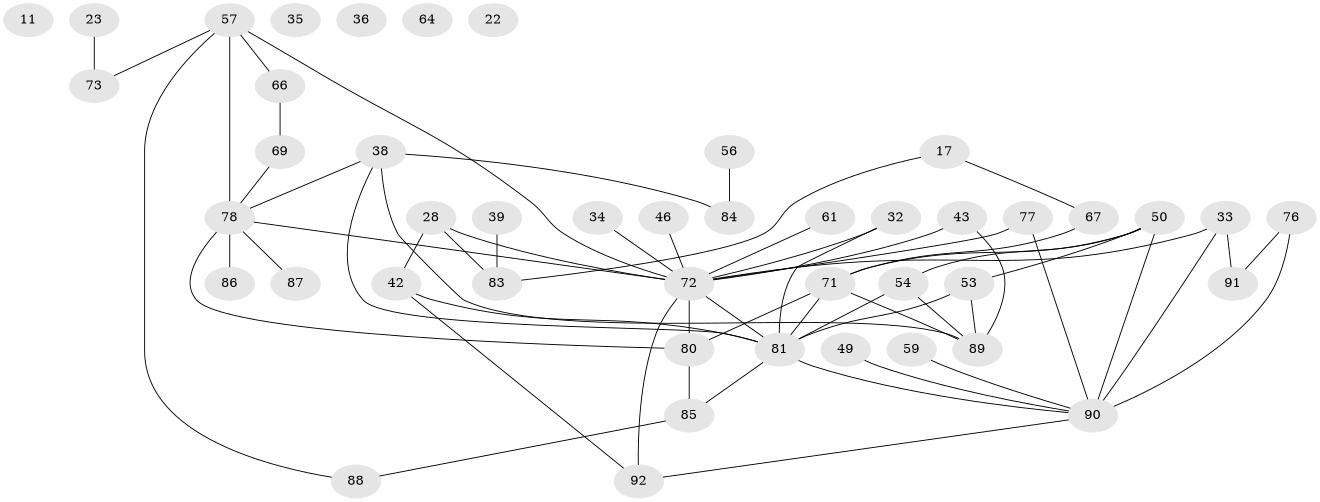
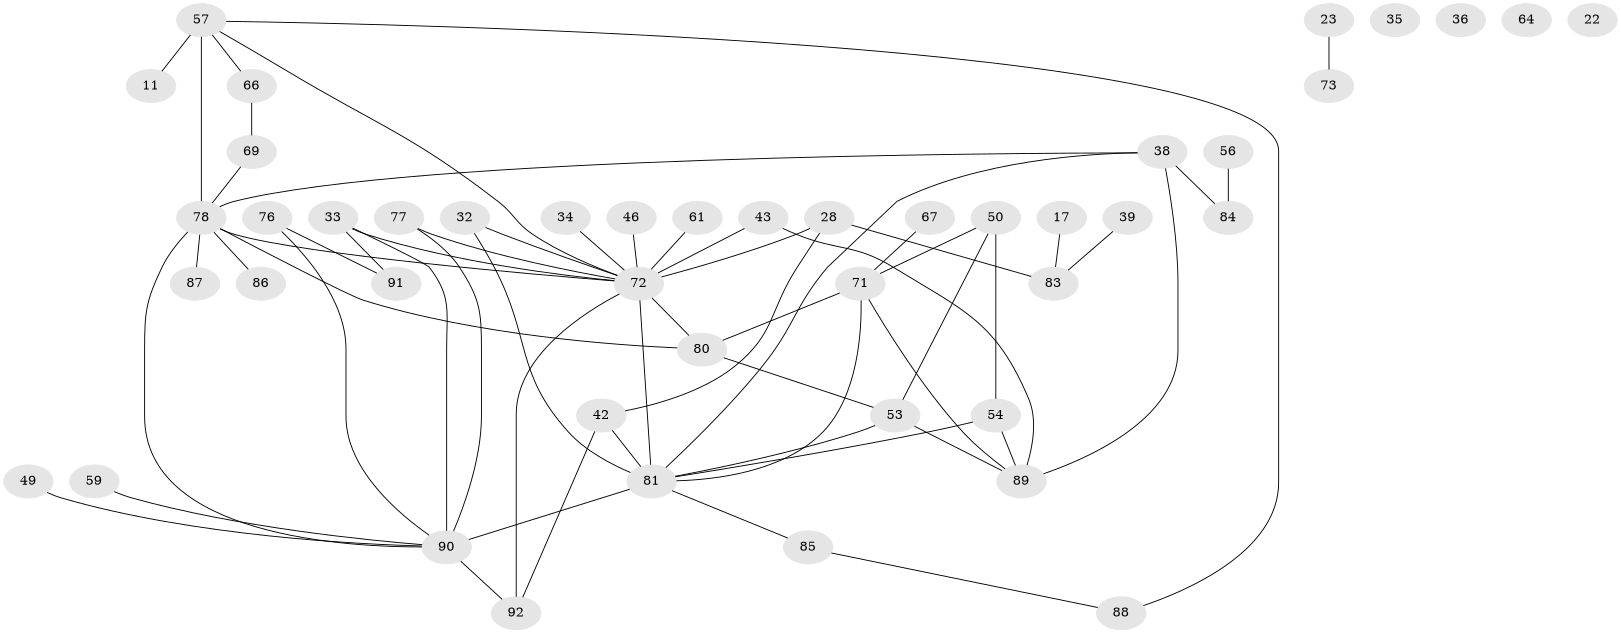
edge "57" -- "73": now "57" -- "11"
edge "17" -- "67": removed
edge "50" -- "90": now "78" -- "90"
edge "80" -- "85": now "80" -- "53"
